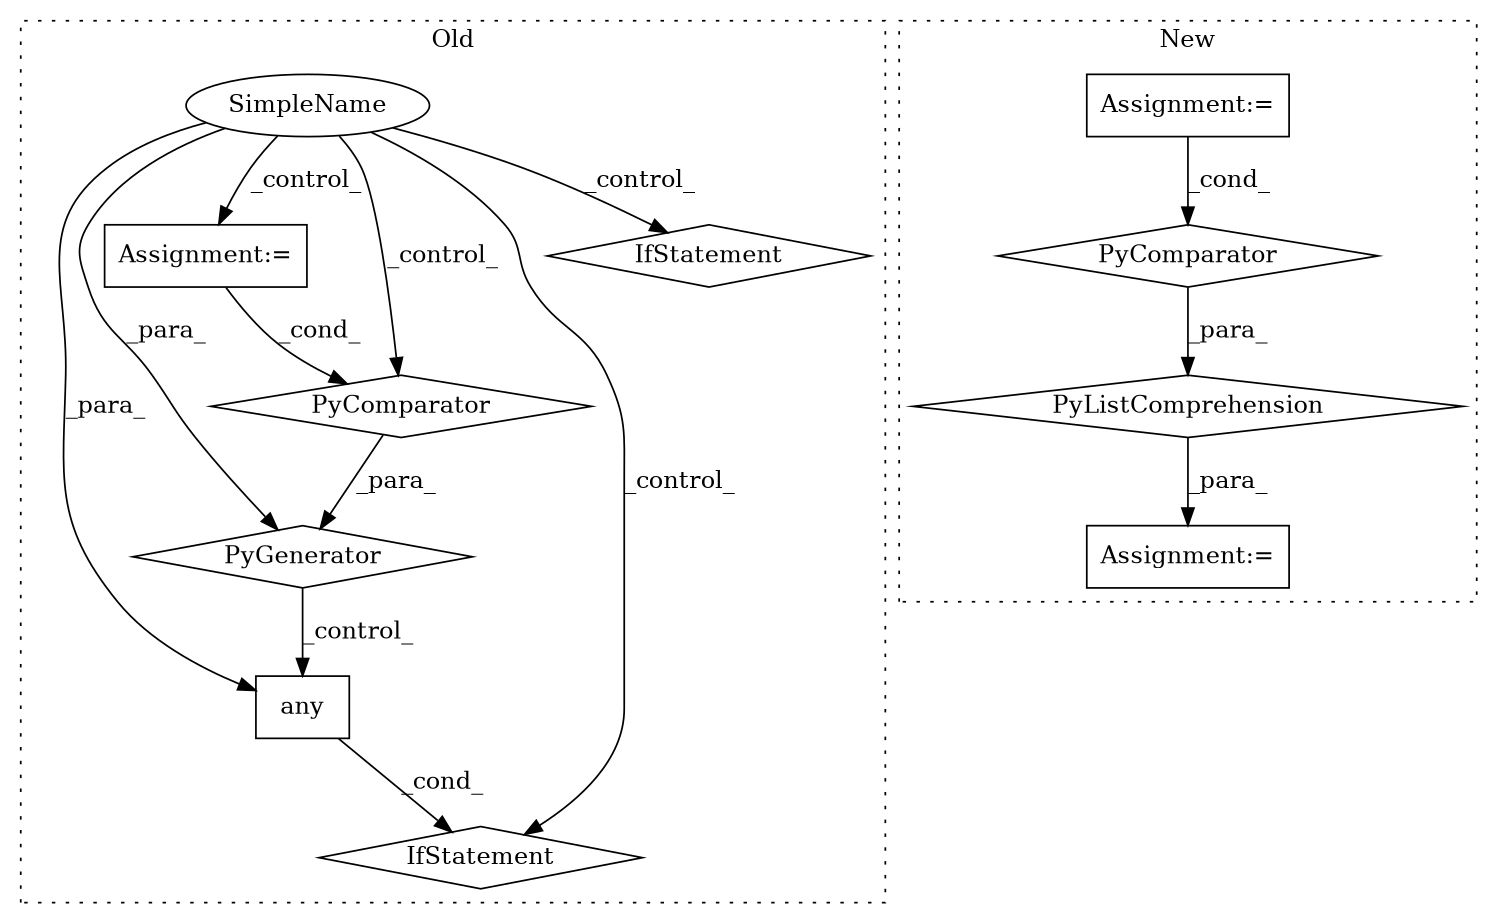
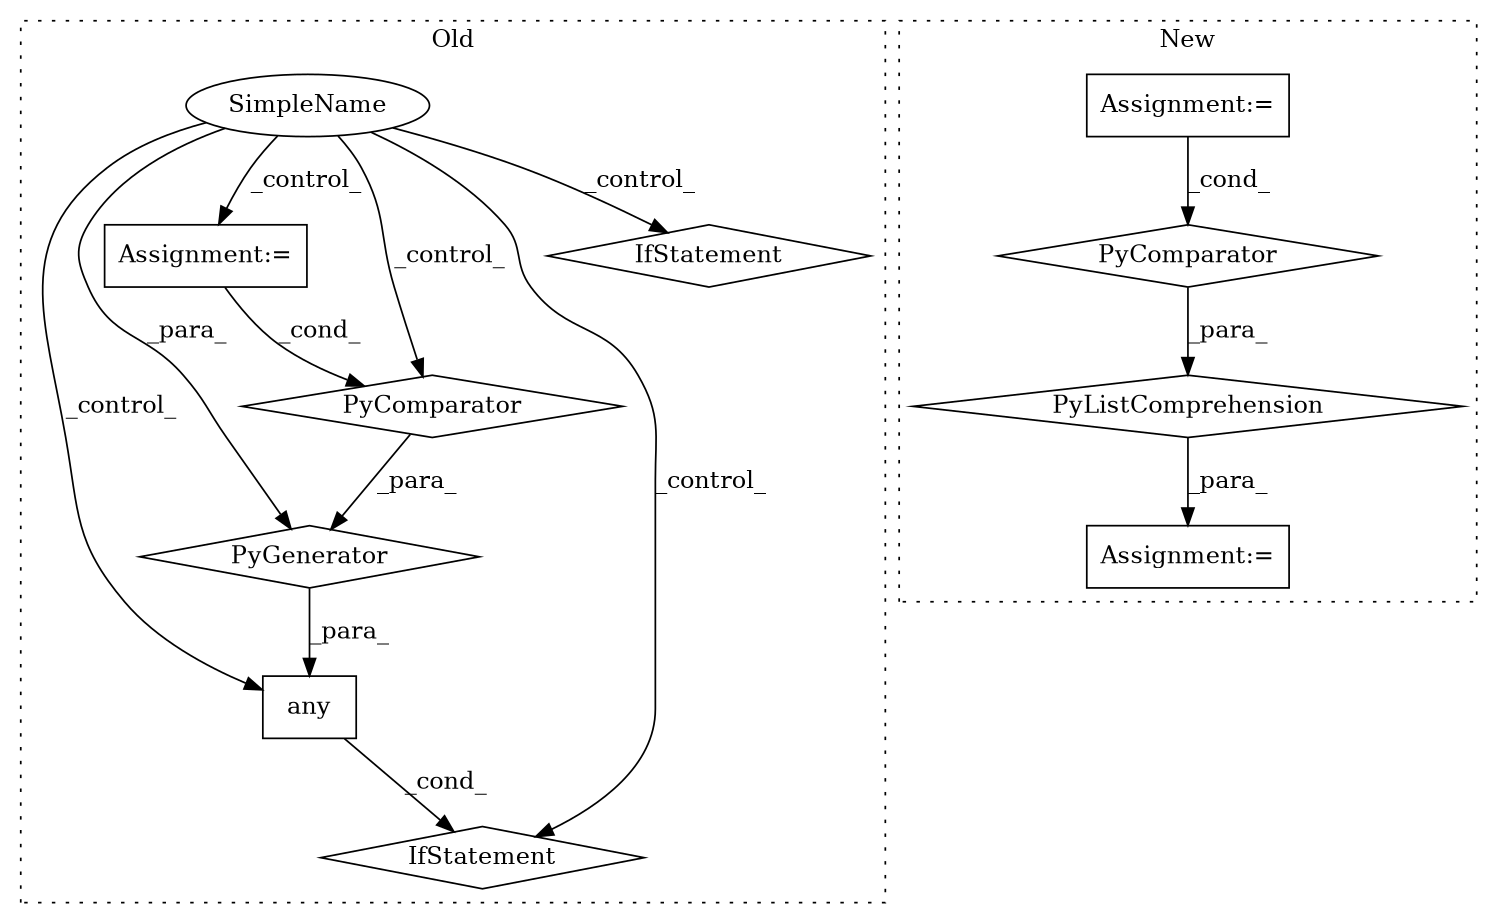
edge "SimpleName" -> "any": label "_para_" -> "_control_"
edge "PyGenerator" -> "any": label "_control_" -> "_para_"
